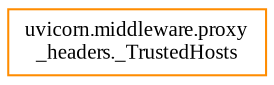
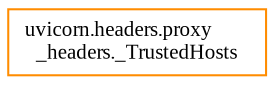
node "uvicorn.middleware.proxy _headers._TrustedHosts": label "uvicorn.middleware.proxy _headers._TrustedHosts" -> "uvicorn.headers.proxy _headers._TrustedHosts"
